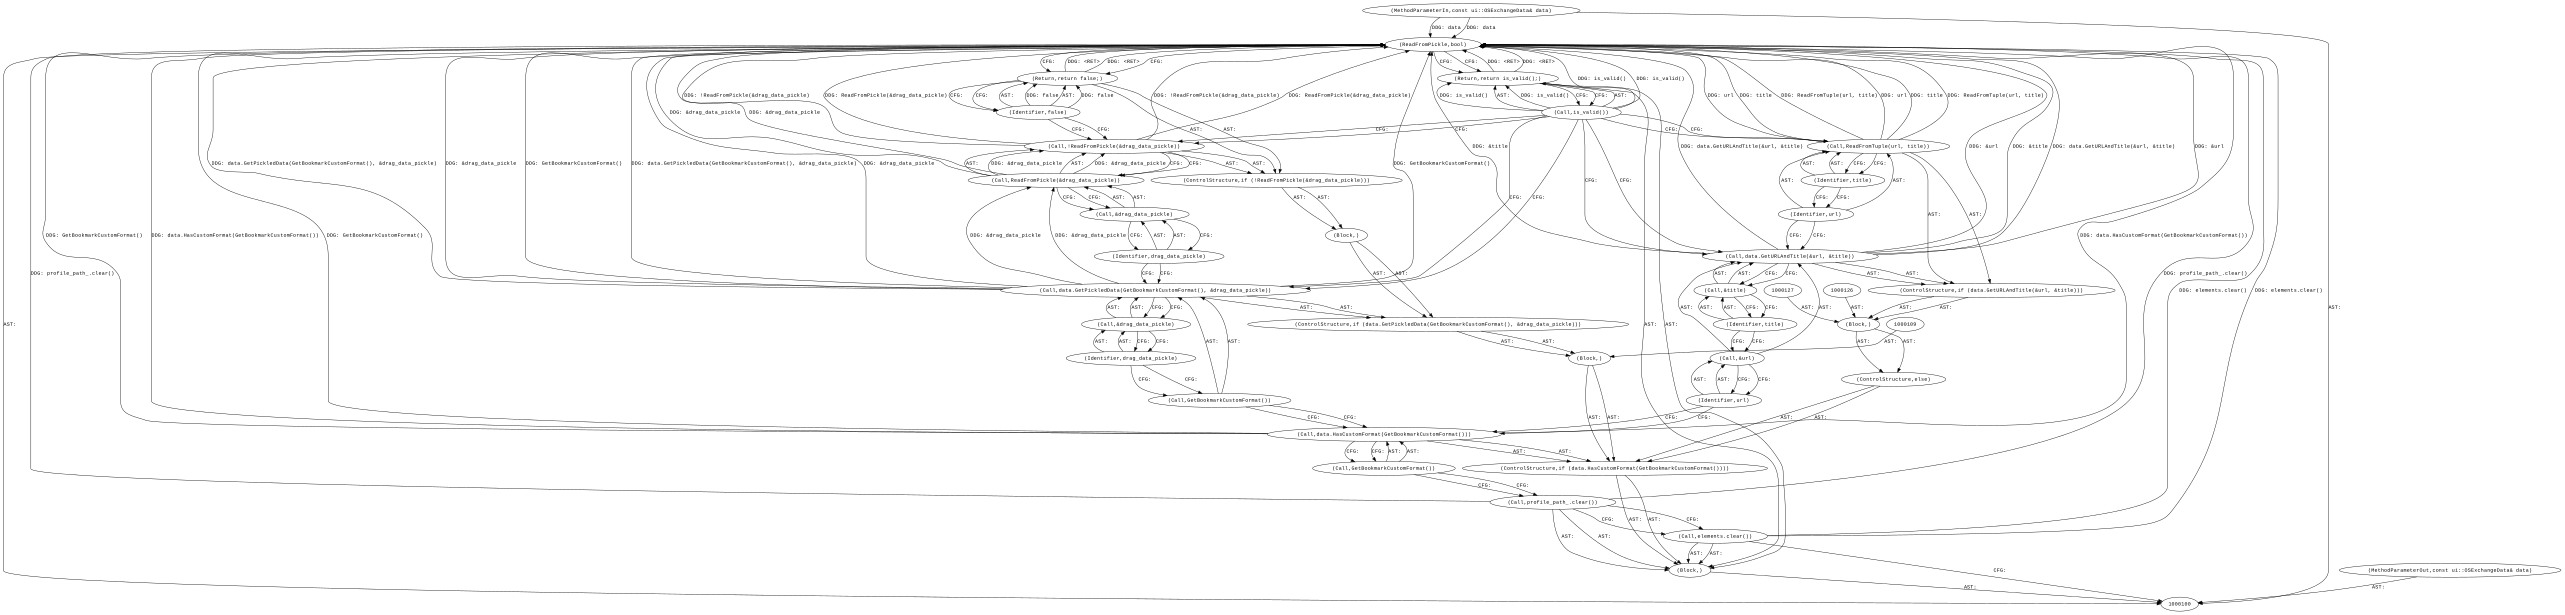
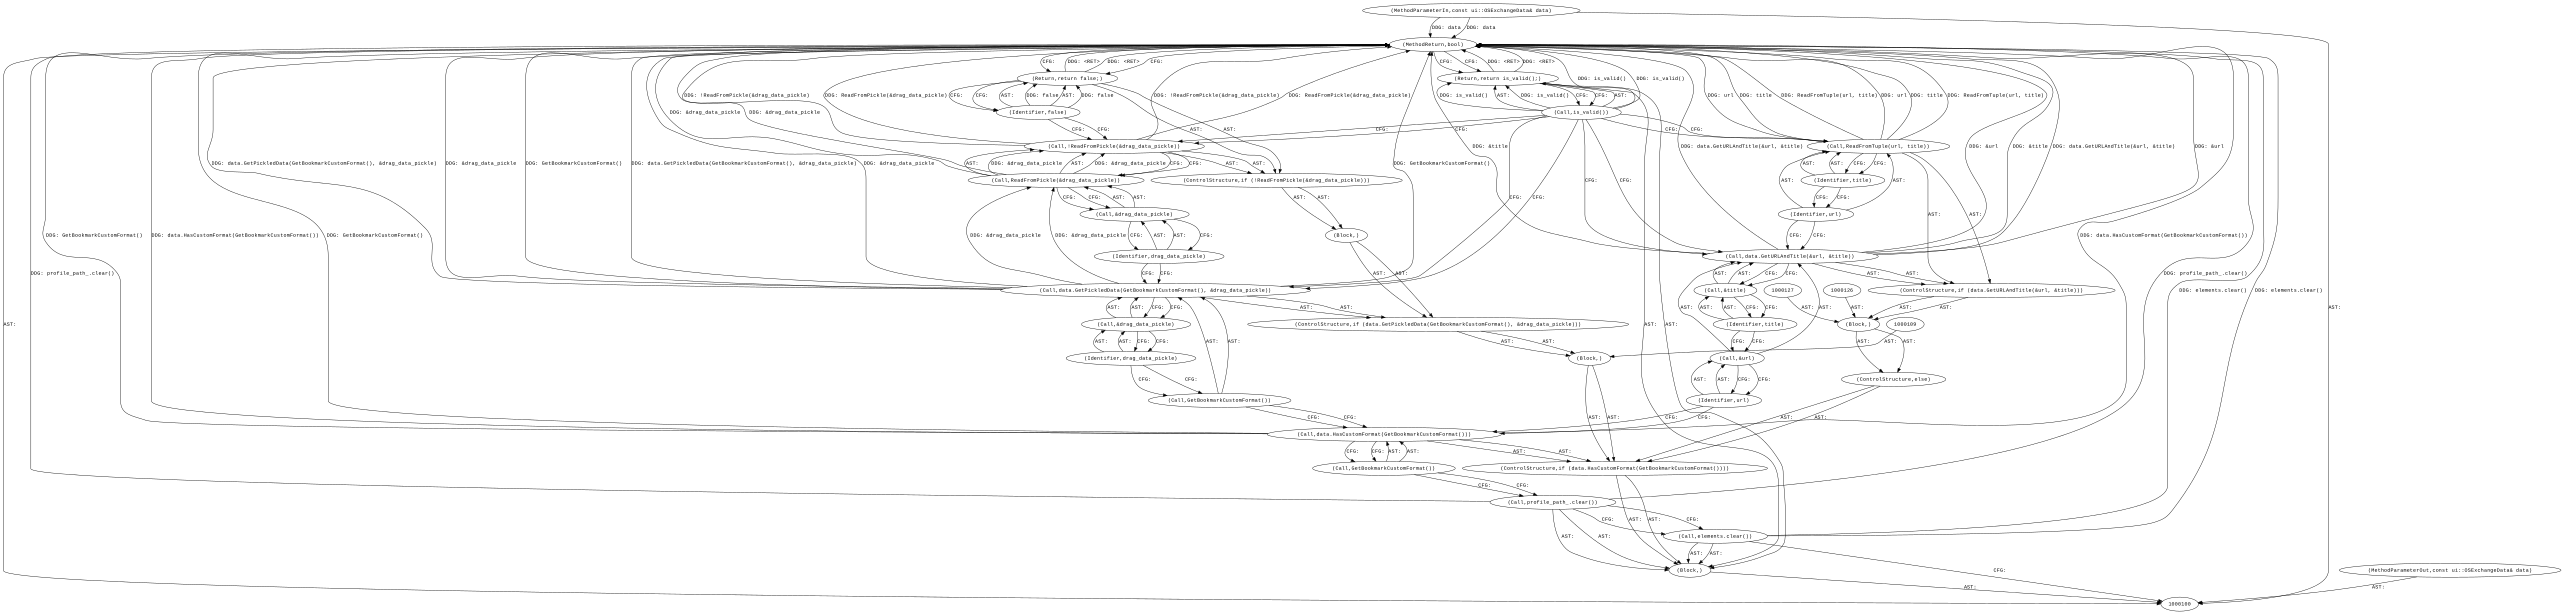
node "(ReadFromPickle,bool)": label "(ReadFromPickle,bool)" -> "(MethodReturn,bool)"
